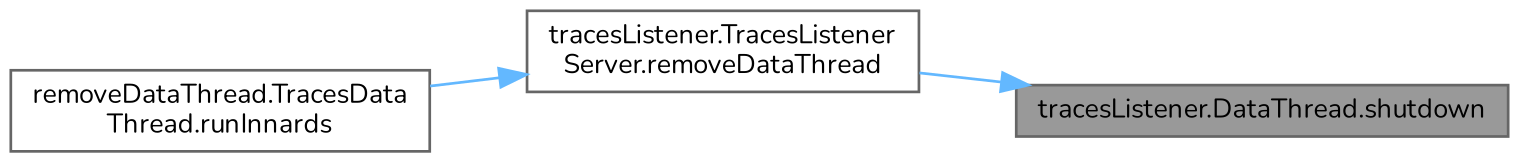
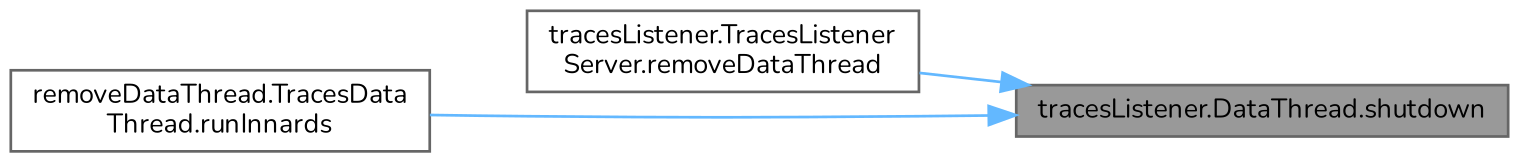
edge "removeDataThread.TracesData Thread.runInnards" -> "tracesListener.TracesListener Server.removeDataThread": now "removeDataThread.TracesData Thread.runInnards" -> "tracesListener.DataThread.shutdown"
